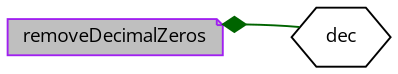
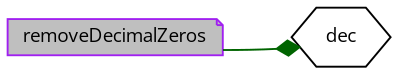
edge "dec" -> "removeDecimalZeros": reversed
